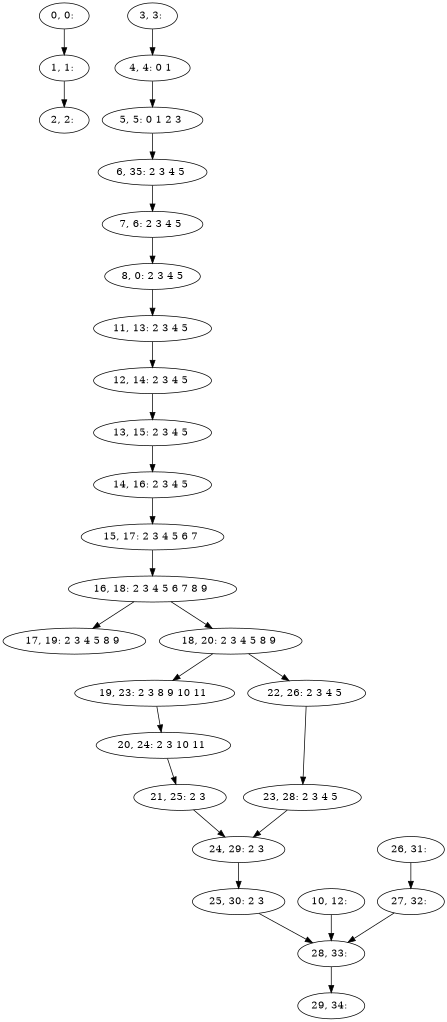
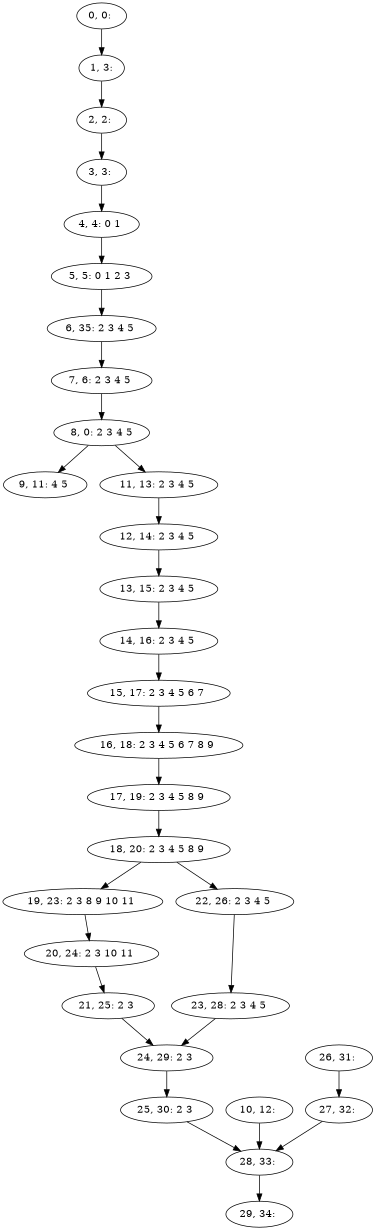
node "1, 1:": label "1, 1:" -> "1, 3:"
edge "2, 2:" -> "3, 3:": added
node "9, 11: 4 5": added
edge "16, 18: 2 3 4 5 6 7 8 9" -> "18, 20: 2 3 4 5 8 9": now "17, 19: 2 3 4 5 8 9" -> "18, 20: 2 3 4 5 8 9"
